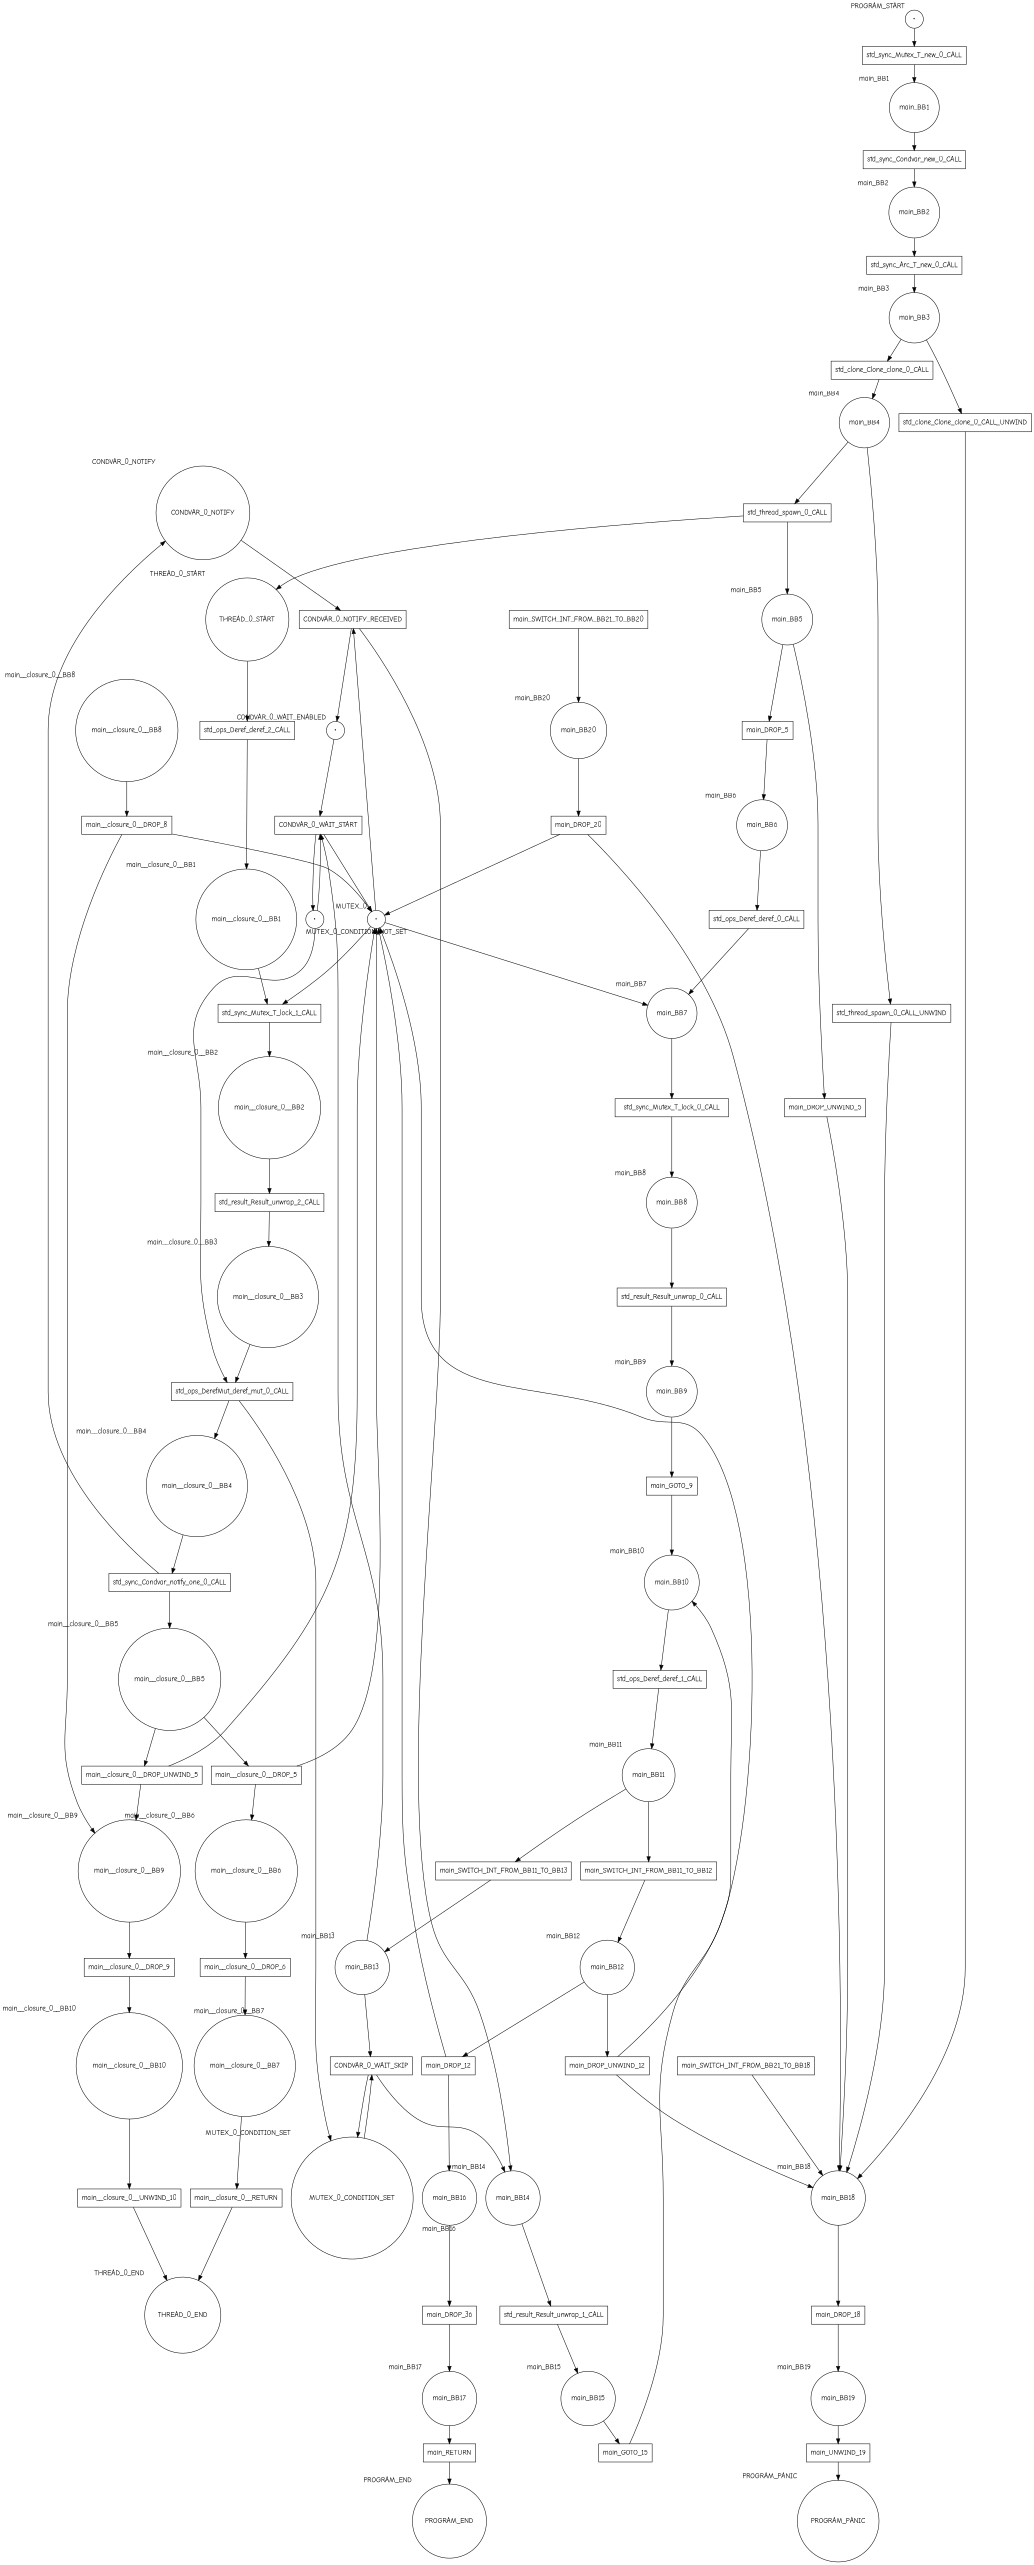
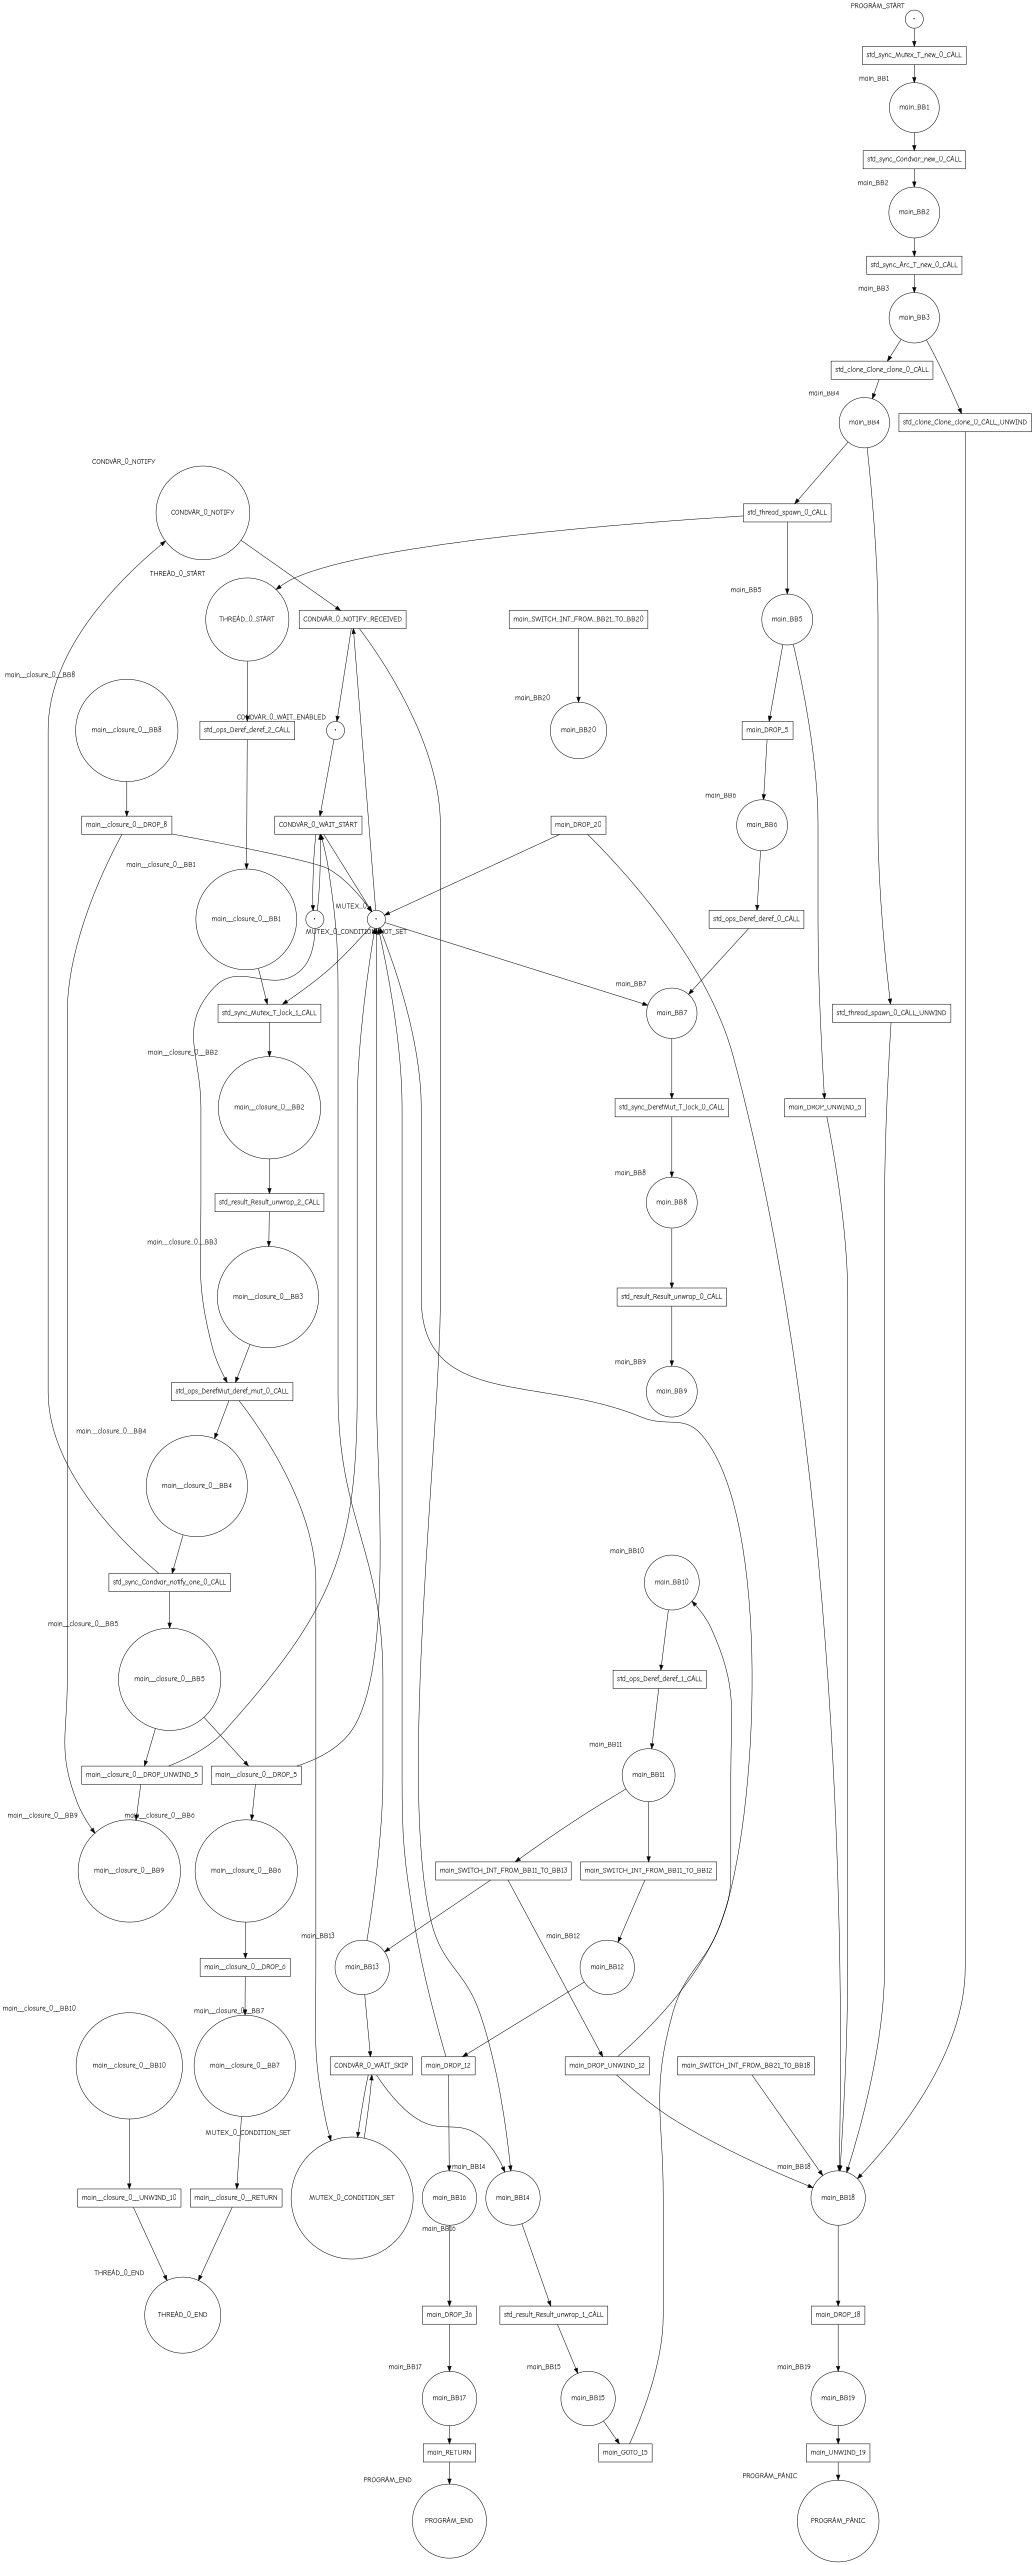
edge "main_BB20 main_BB20" -> "main_DROP_20": removed
node "std_sync_Mutex_T_lock_0_CALL": label "std_sync_Mutex_T_lock_0_CALL" -> "std_sync_DerefMut_T_lock_0_CALL"
node "main_GOTO_9": removed
node "main__closure_0__DROP_9": removed
edge "main_BB12 main_BB12" -> "main_DROP_UNWIND_12": now "main_SWITCH_INT_FROM_BB11_TO_BB13" -> "main_DROP_UNWIND_12"
